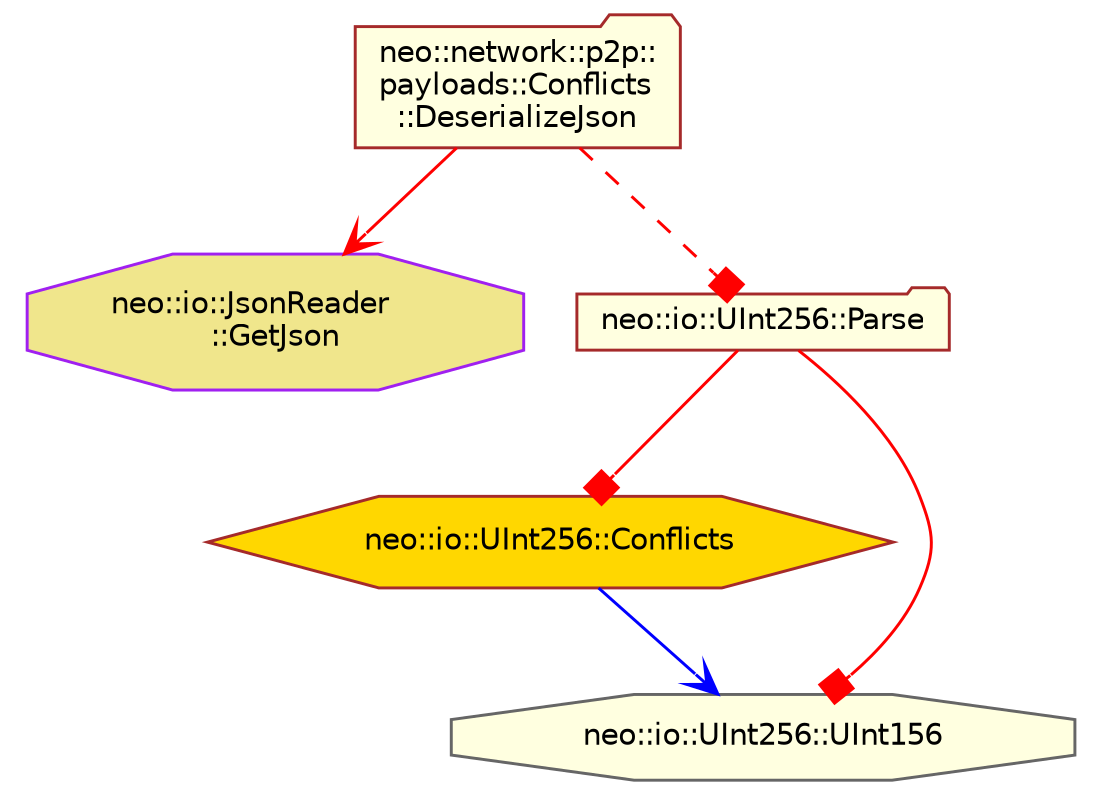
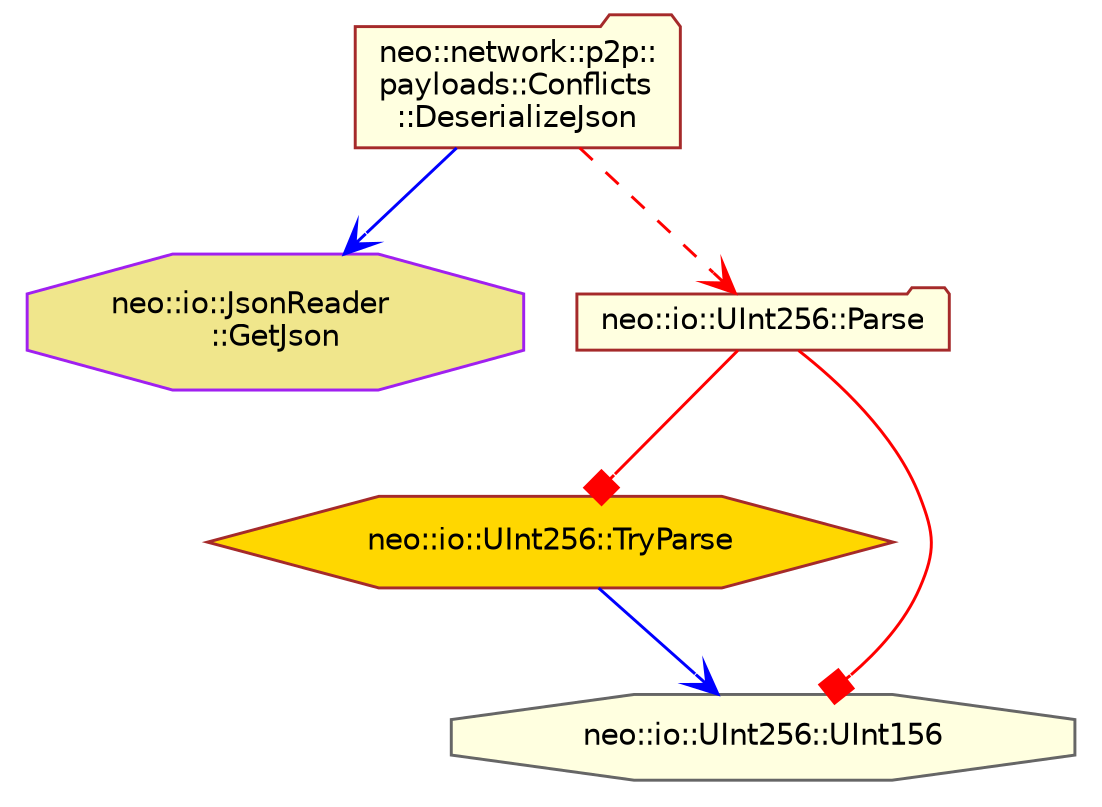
edge "neo::network::p2p:: payloads::Conflicts ::DeserializeJson" -> "neo::io::JsonReader ::GetJson": color red -> blue
edge "neo::network::p2p:: payloads::Conflicts ::DeserializeJson" -> "neo::io::UInt256::Parse": arrowhead box -> vee
node "neo::io::UInt256::Conflicts": label "neo::io::UInt256::Conflicts" -> "neo::io::UInt256::TryParse"
